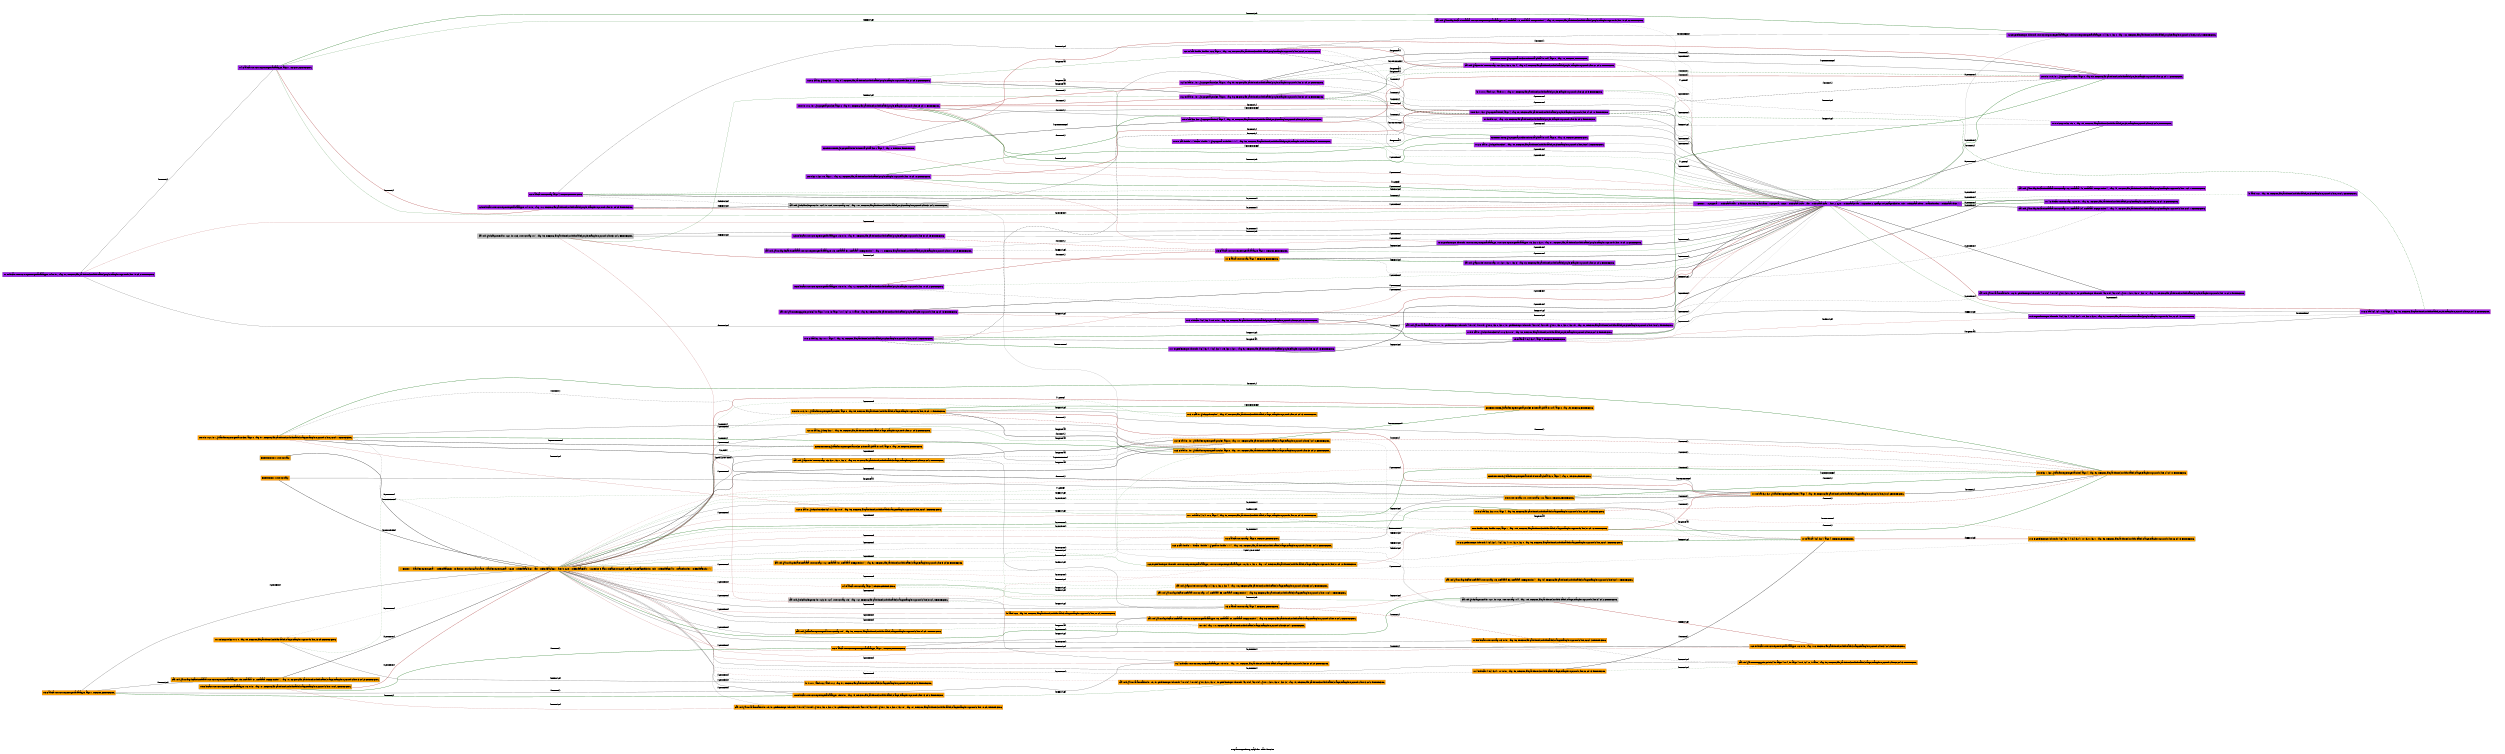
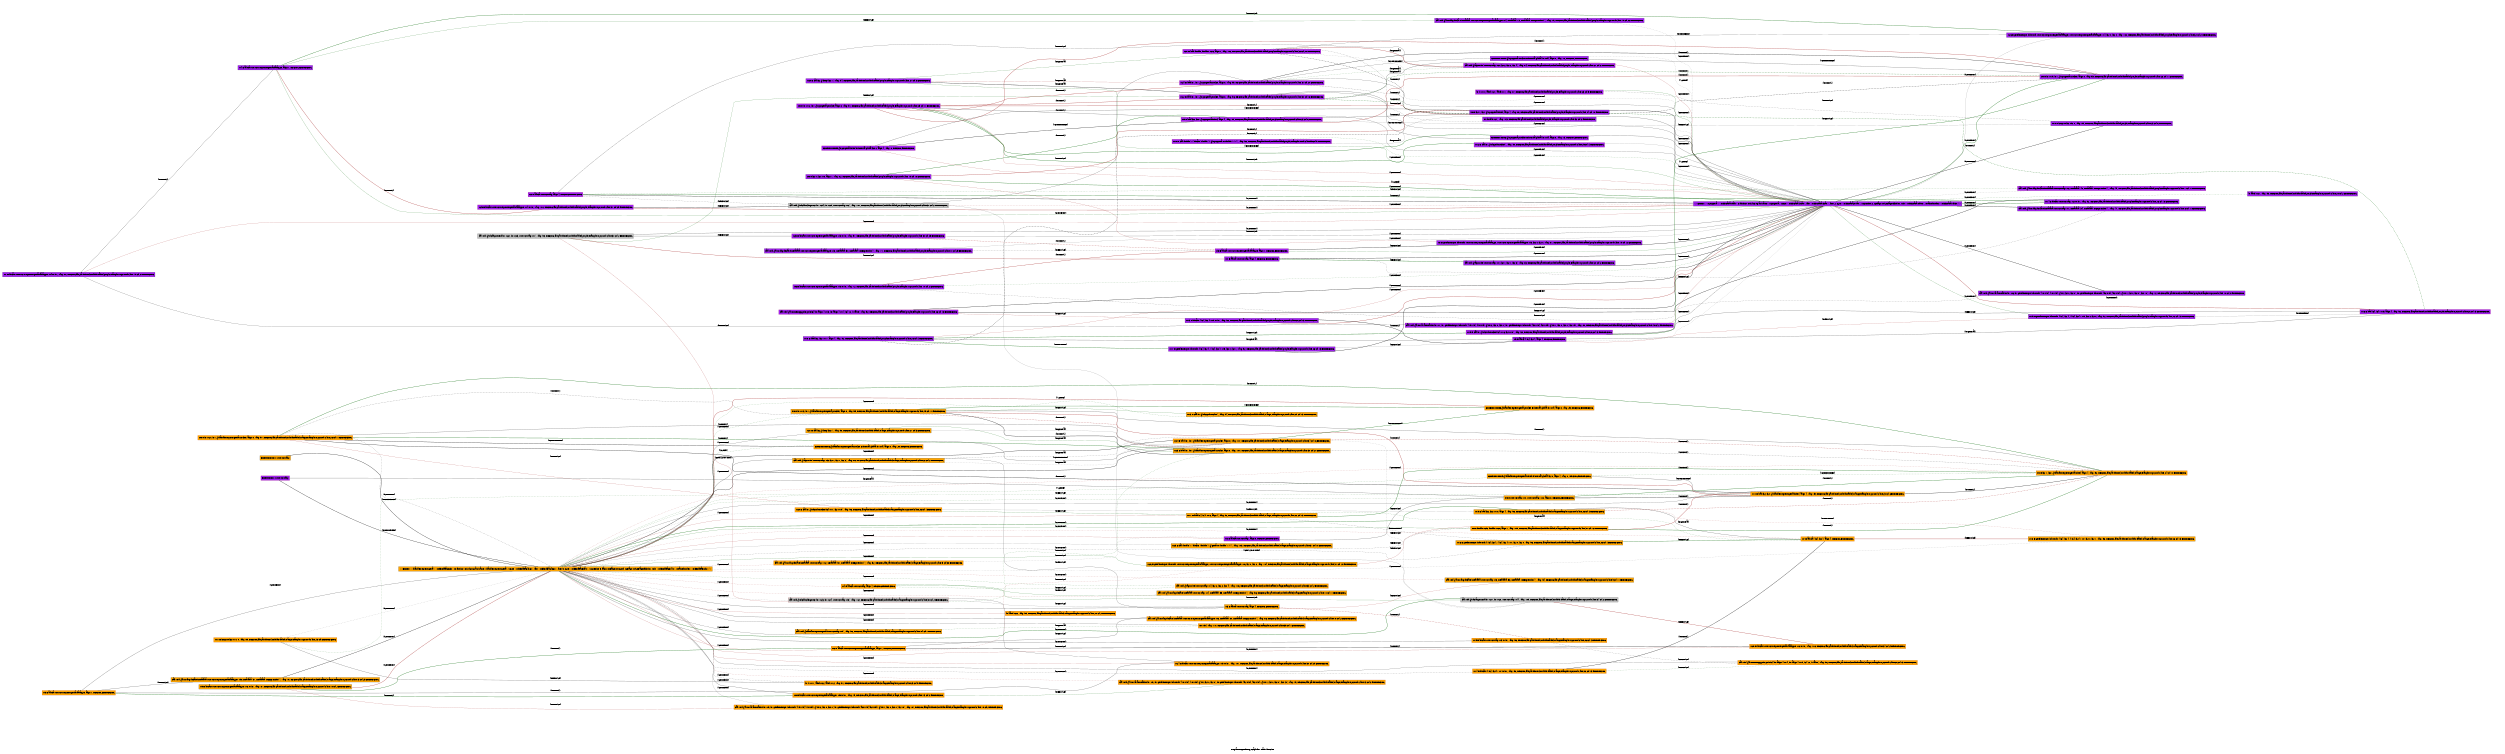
node "%1 = alloca %struct._tag, align 4, DBGLOC ENDDBGLOC": fillcolor orange -> purple
node "FORMAL_IN: 0 %struct._tag*": fillcolor orange -> purple
node "%2 = alloca %struct._tag*, align 8, DBGLOC ENDDBGLOC": fillcolor orange -> purple
